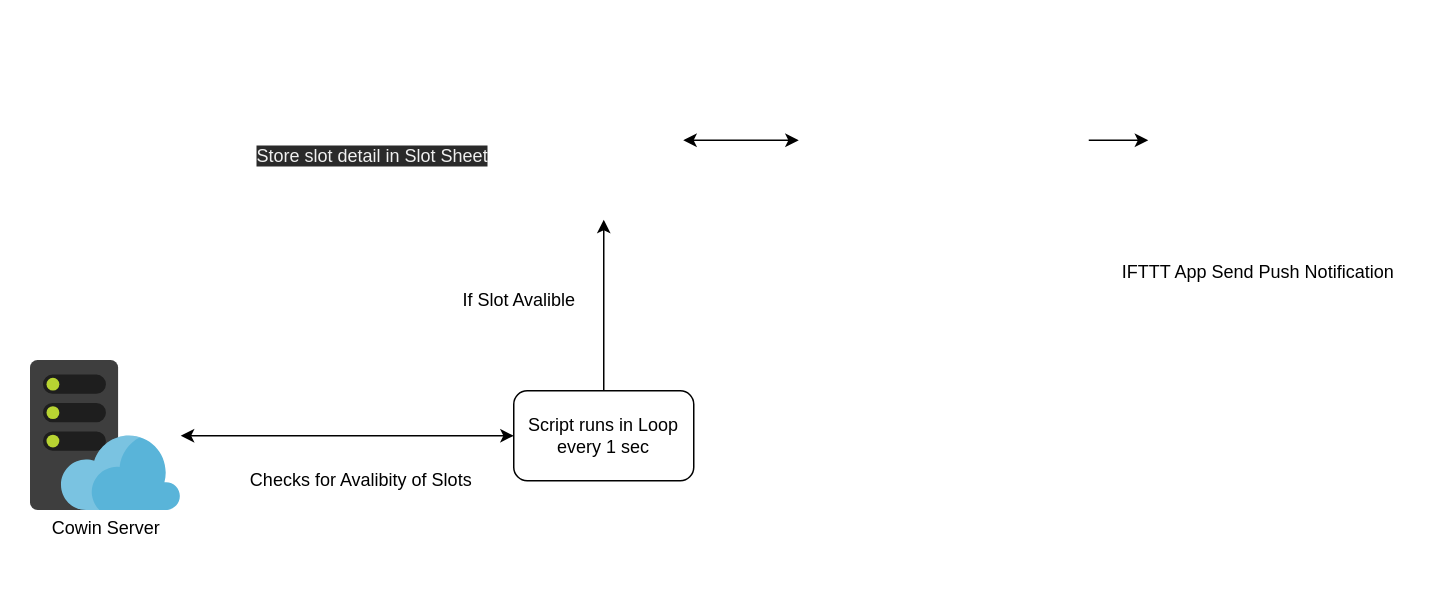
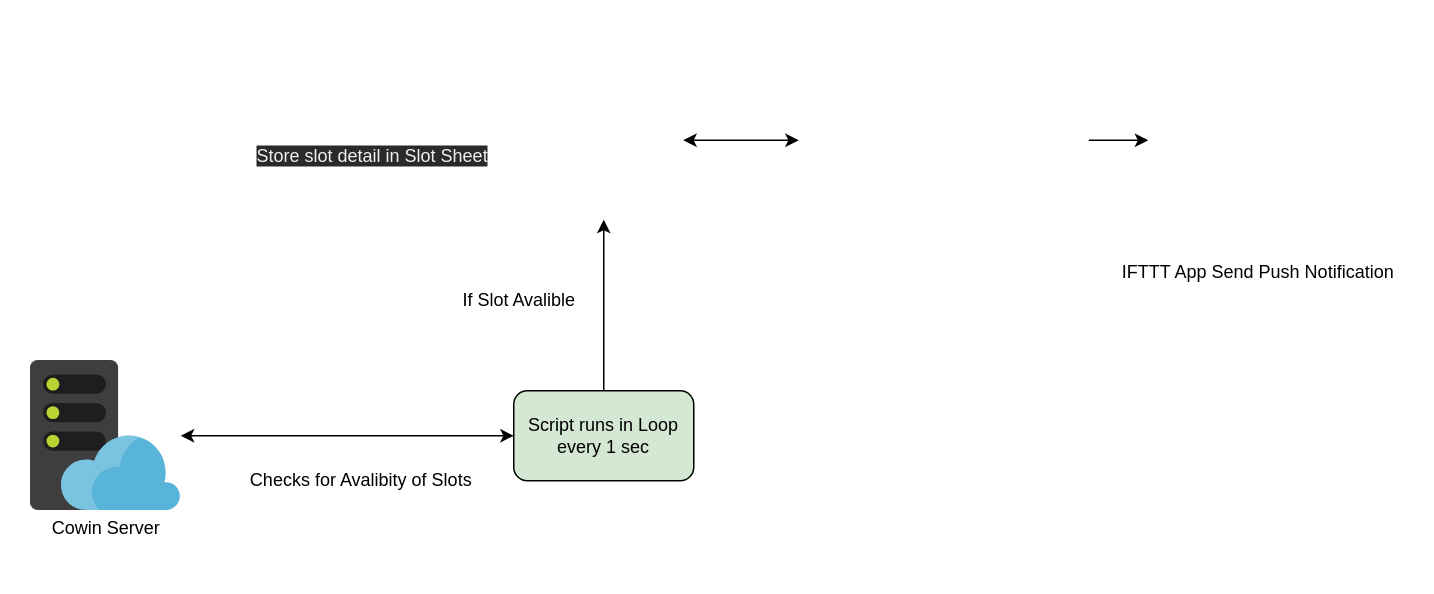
node "Script runs in Loop every 1 sec": fillcolor #ffffff -> #d5e8d4
